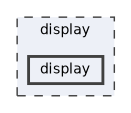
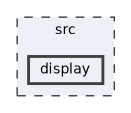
cluster "display": label "display" -> "src"
